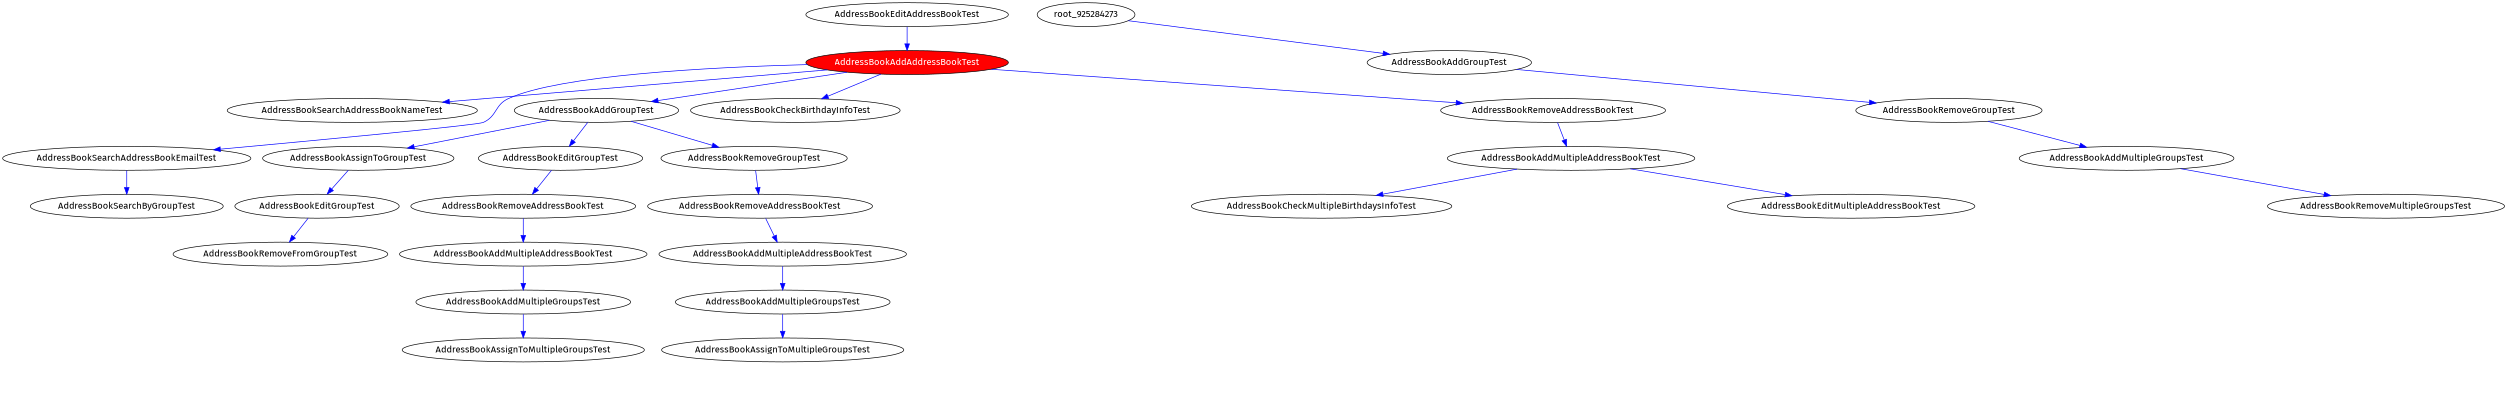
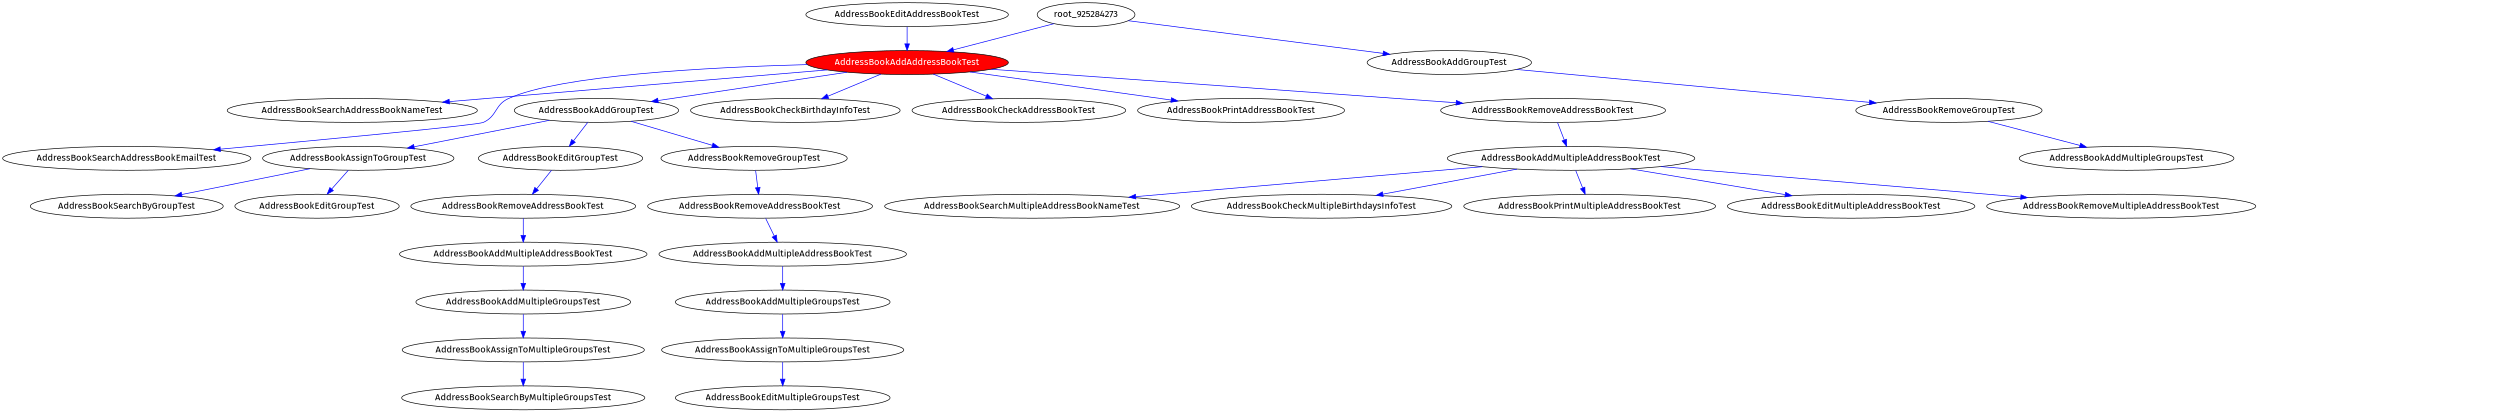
edge "root_925284273" -> "AddressBookAddAddressBookTest": added
node "AddressBookCheckAddressBookTest": added
node "AddressBookPrintAddressBookTest": added
edge "AddressBookSearchAddressBookEmailTest" -> "AddressBookSearchByGroupTest": now "AddressBookAssignToGroupTest" -> "AddressBookSearchByGroupTest"
node "AddressBookSearchMultipleAddressBookNameTest": added
node "AddressBookPrintMultipleAddressBookTest": added
node "AddressBookRemoveMultipleAddressBookTest": added
node "AddressBookRemoveMultipleGroupsTest": removed
node "AddressBookRemoveFromGroupTest": removed
node "AddressBookSearchByMultipleGroupsTest": added
node "AddressBookEditMultipleGroupsTest": added
